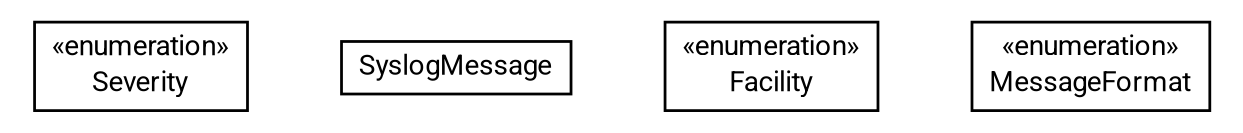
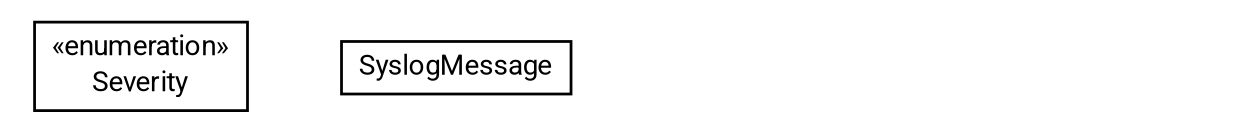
node "Facility": removed
node "MessageFormat": removed
